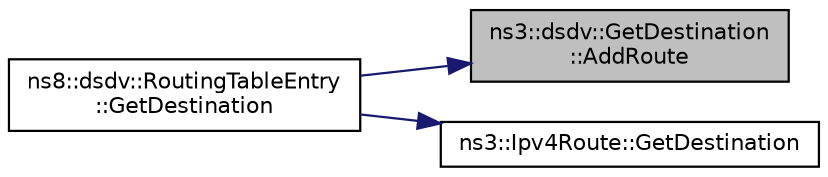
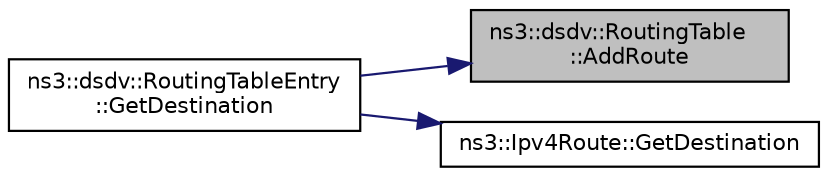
node "ns3::dsdv::GetDestination ::AddRoute": label "ns3::dsdv::GetDestination ::AddRoute" -> "ns3::dsdv::RoutingTable ::AddRoute"
node "ns8::dsdv::RoutingTableEntry ::GetDestination": label "ns8::dsdv::RoutingTableEntry ::GetDestination" -> "ns3::dsdv::RoutingTableEntry ::GetDestination"
